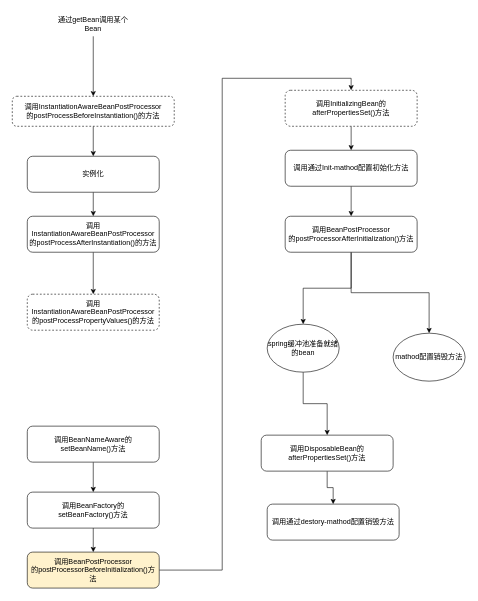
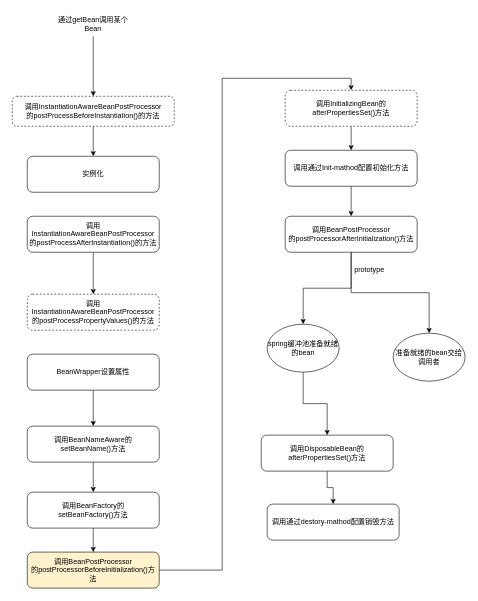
edge "实例化" -> "调用InstantiationAwareBeanPostProcessor 的postProcessAfterInstantiation()的方法": removed
node "prototype": added
node "mathod配置销毁方法": label "mathod配置销毁方法" -> "准备就绪的bean交给调用者"
node "BeanWrapper设置属性": added
edge "BeanWrapper设置属性" -> "调用BeanNameAware的 setBeanName()方法": added
